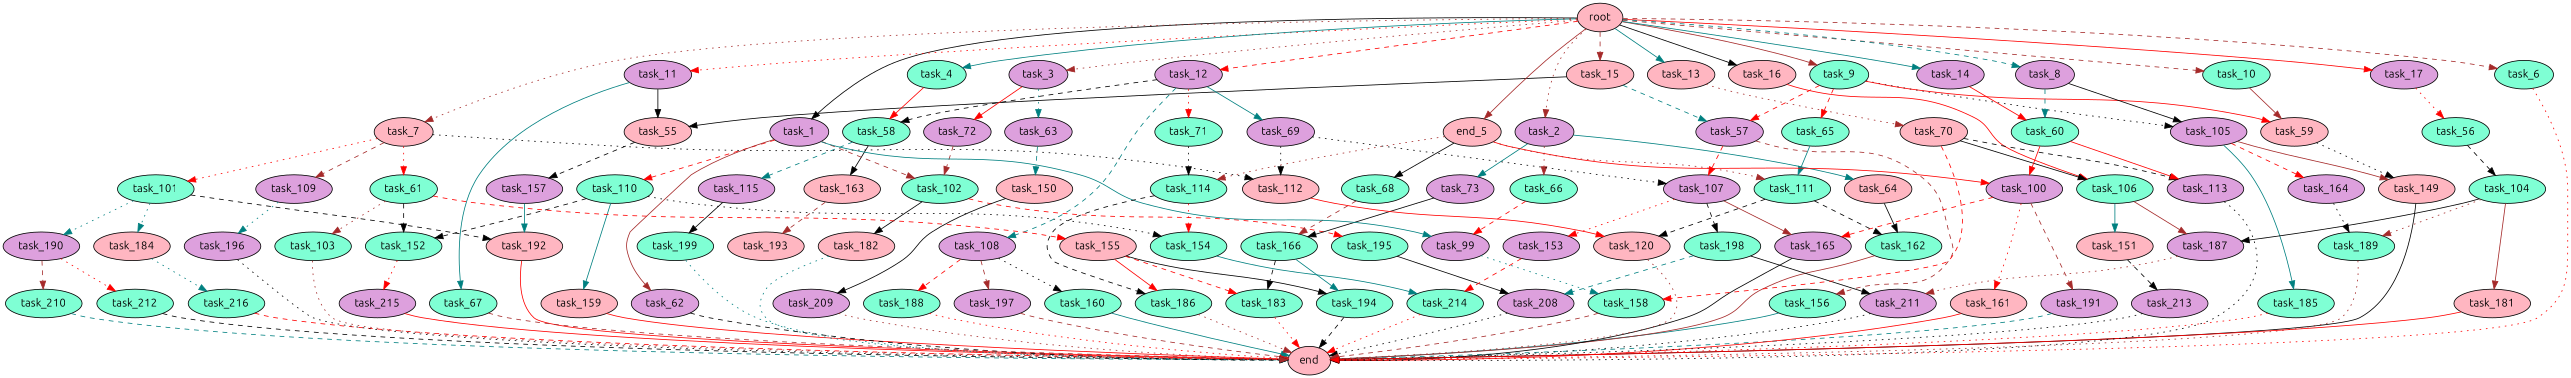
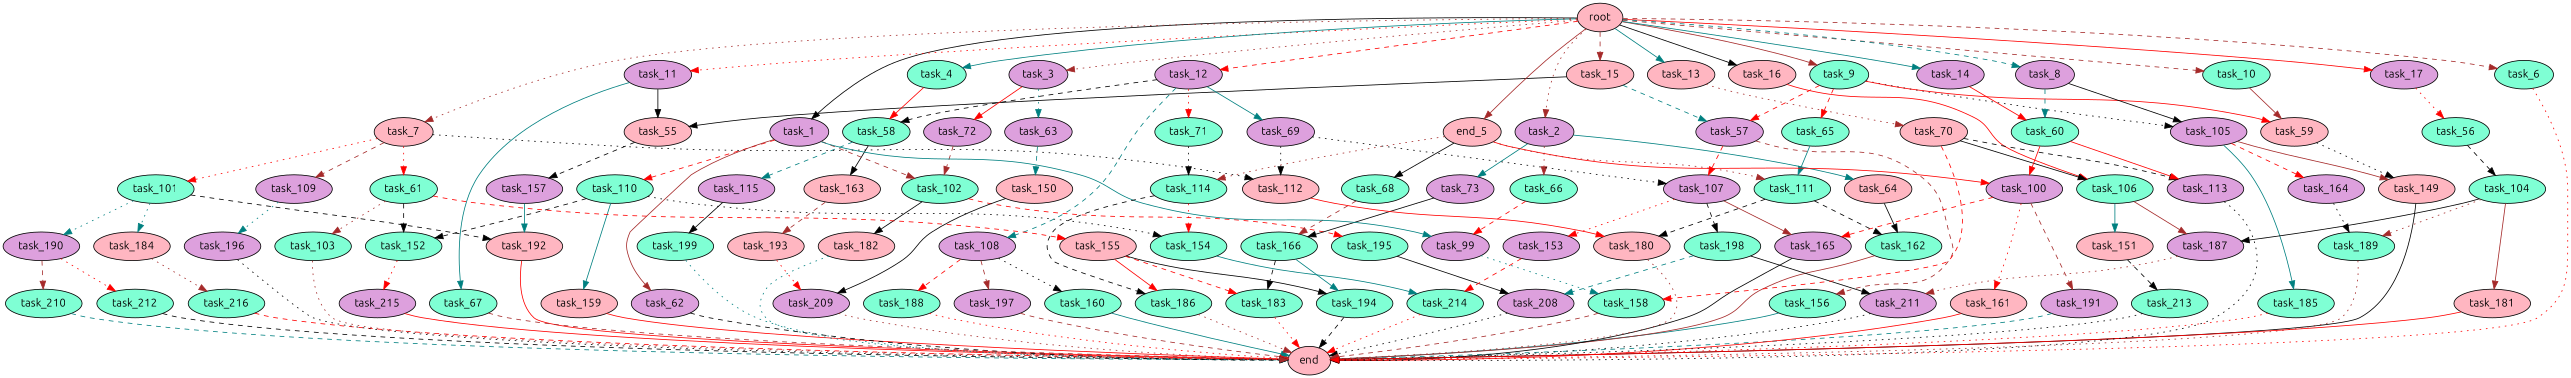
node "task_120": label "task_120" -> "task_180"
edge "task_193" -> "task_209": added
edge "task_184" -> "task_216": color teal -> brown
node "task_213": fillcolor plum -> aquamarine
